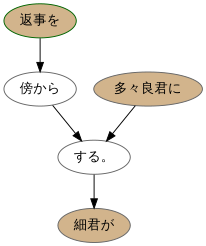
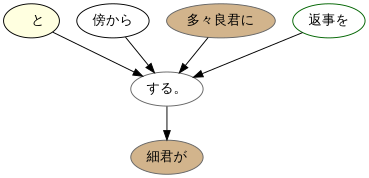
node "と": added
node "返事を": fillcolor tan -> white
edge "返事を" -> "傍から": now "返事を" -> "する。"
node "傍から": color gray40 -> black
